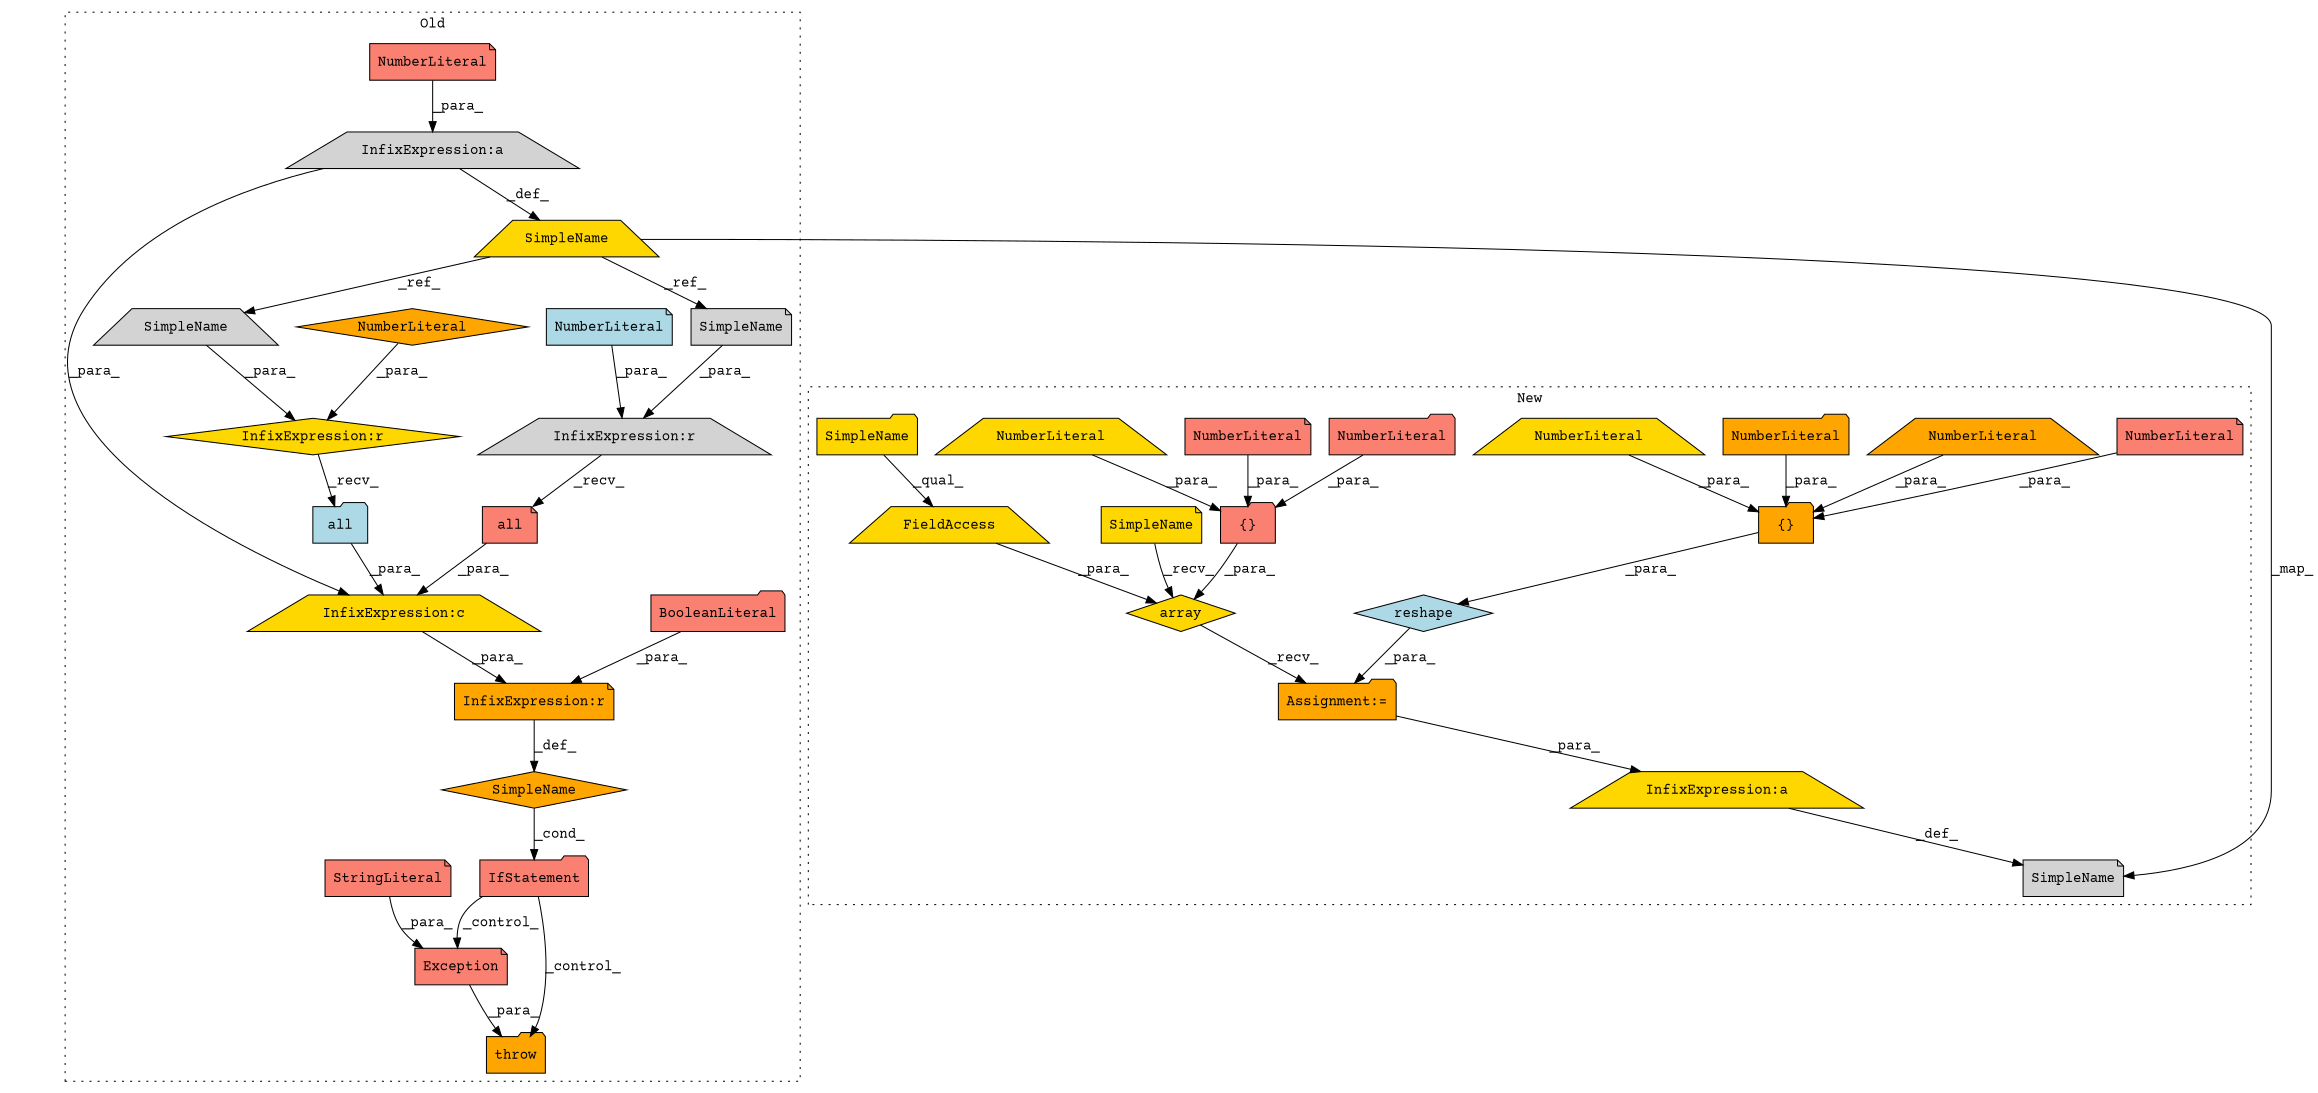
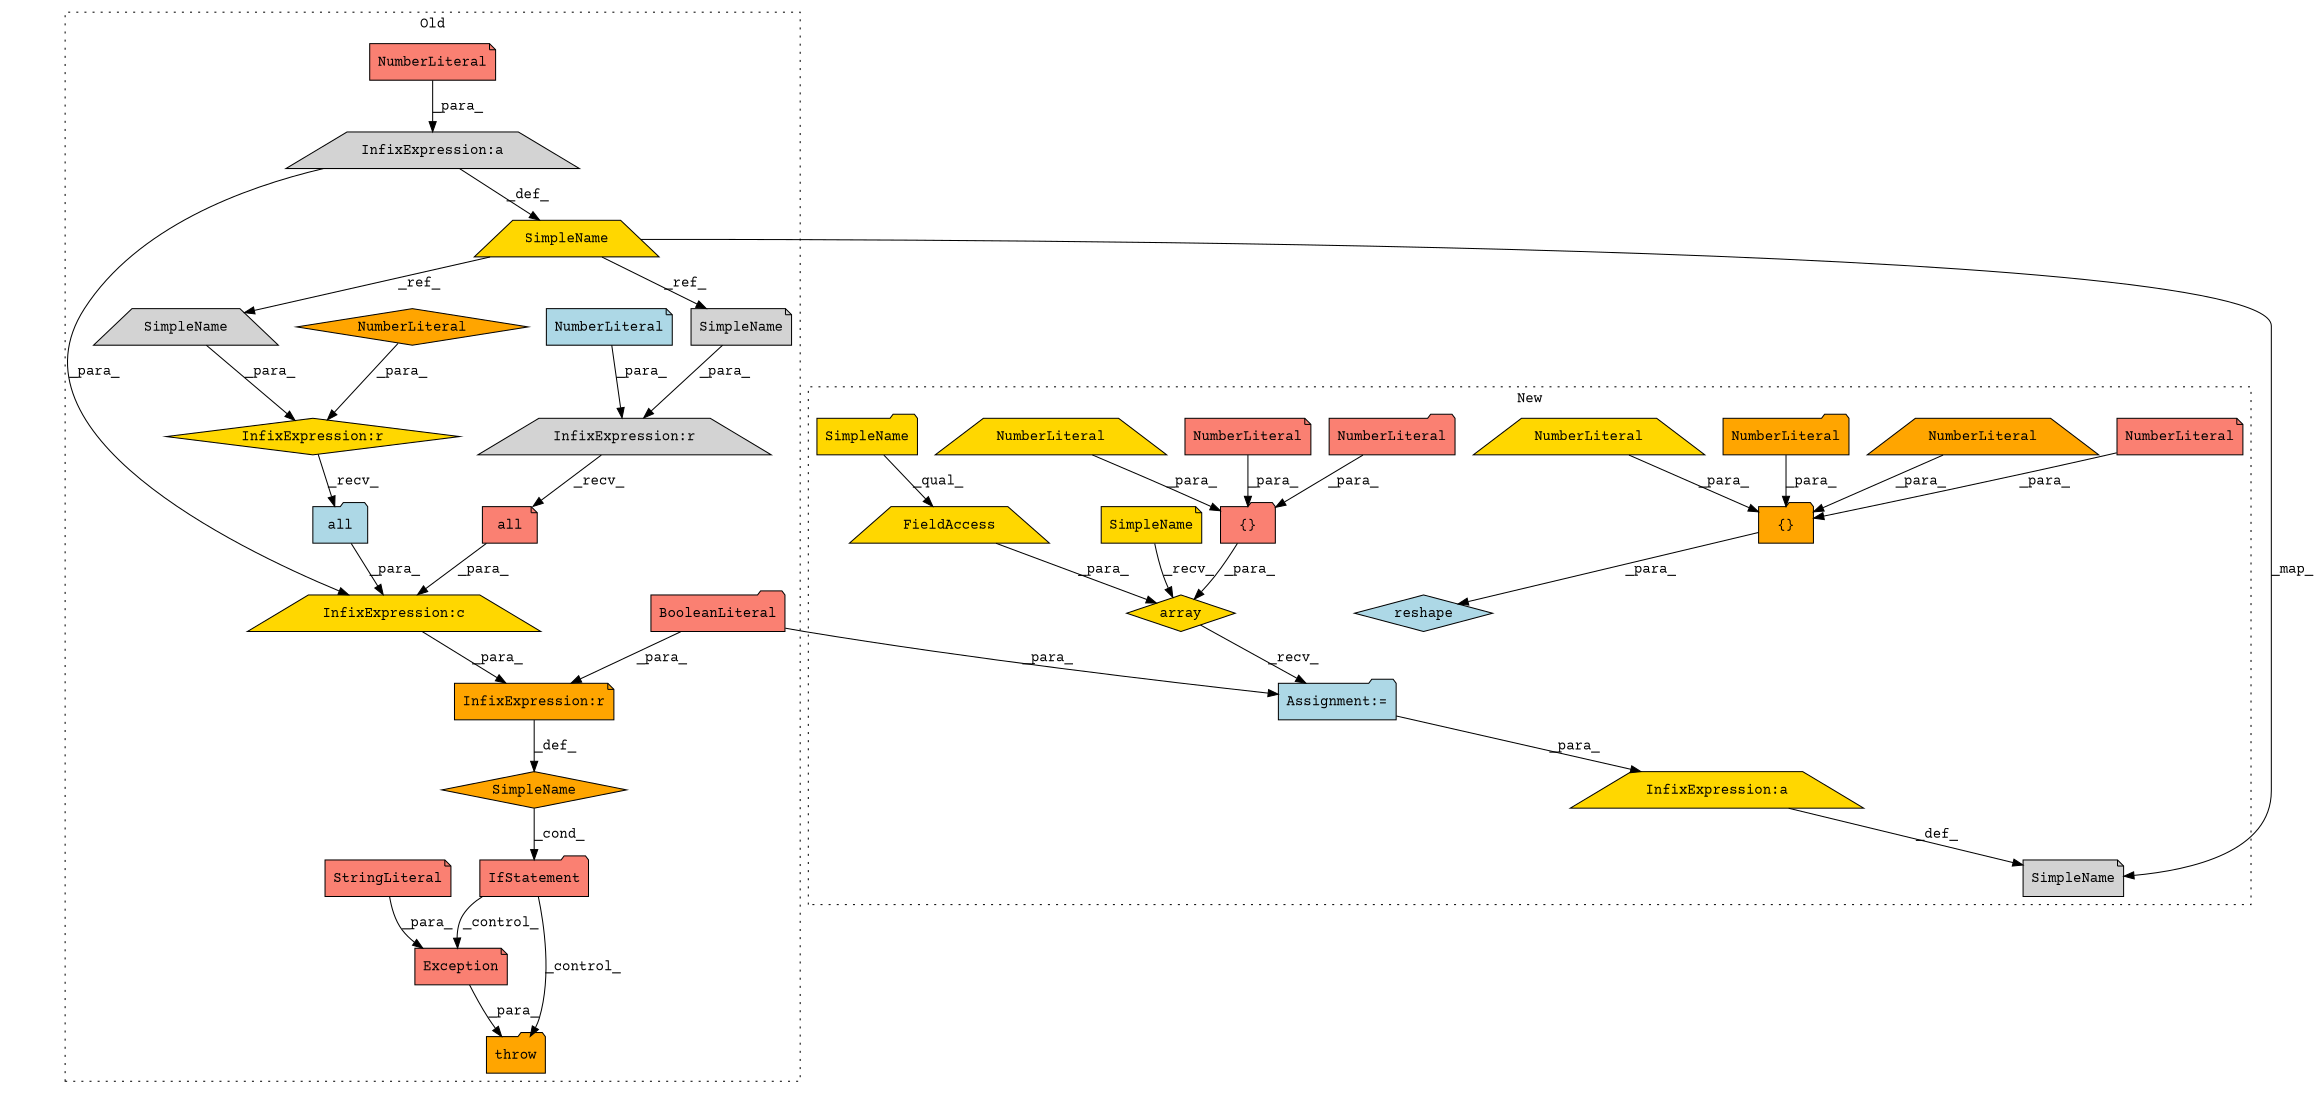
edge "reshape" -> "Assignment:=": now "BooleanLiteral" -> "Assignment:="
node "Assignment:=": fillcolor orange -> lightblue
